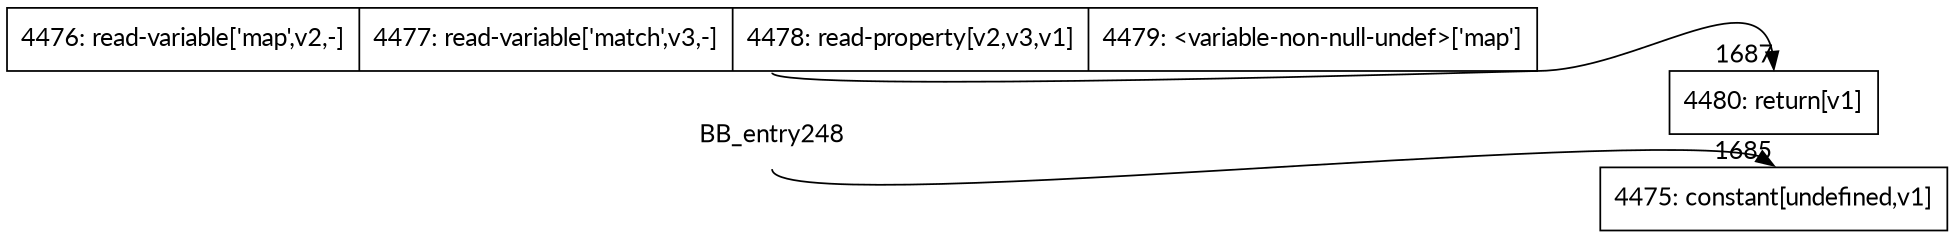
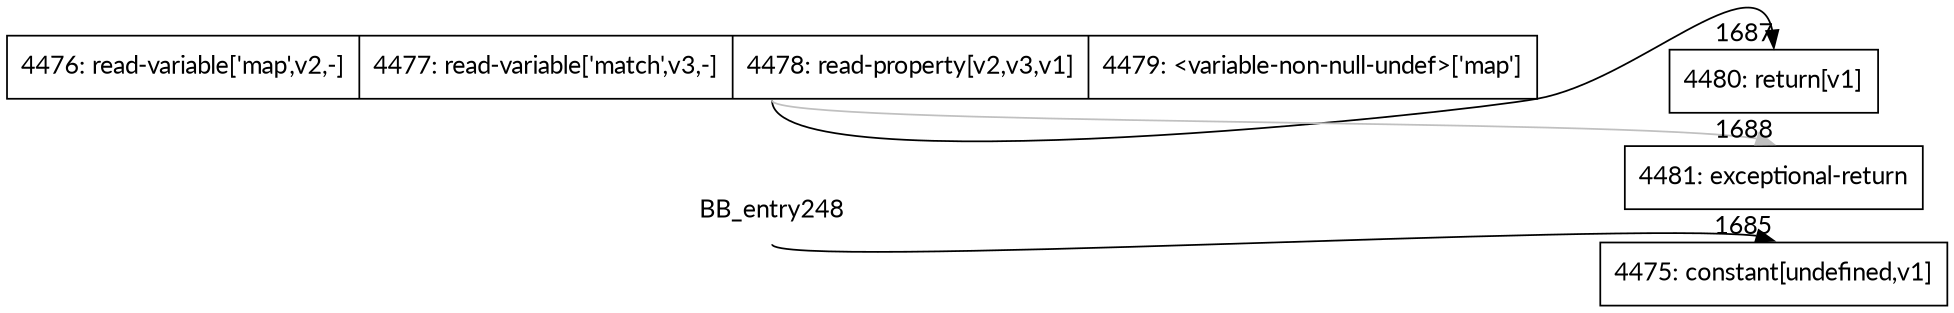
node "4481: exceptional-return": added
